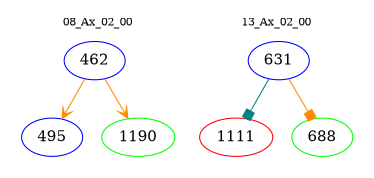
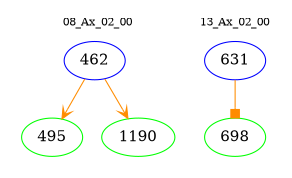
node "495": color blue -> green
node "1111": removed
node "688": label "688" -> "698"
